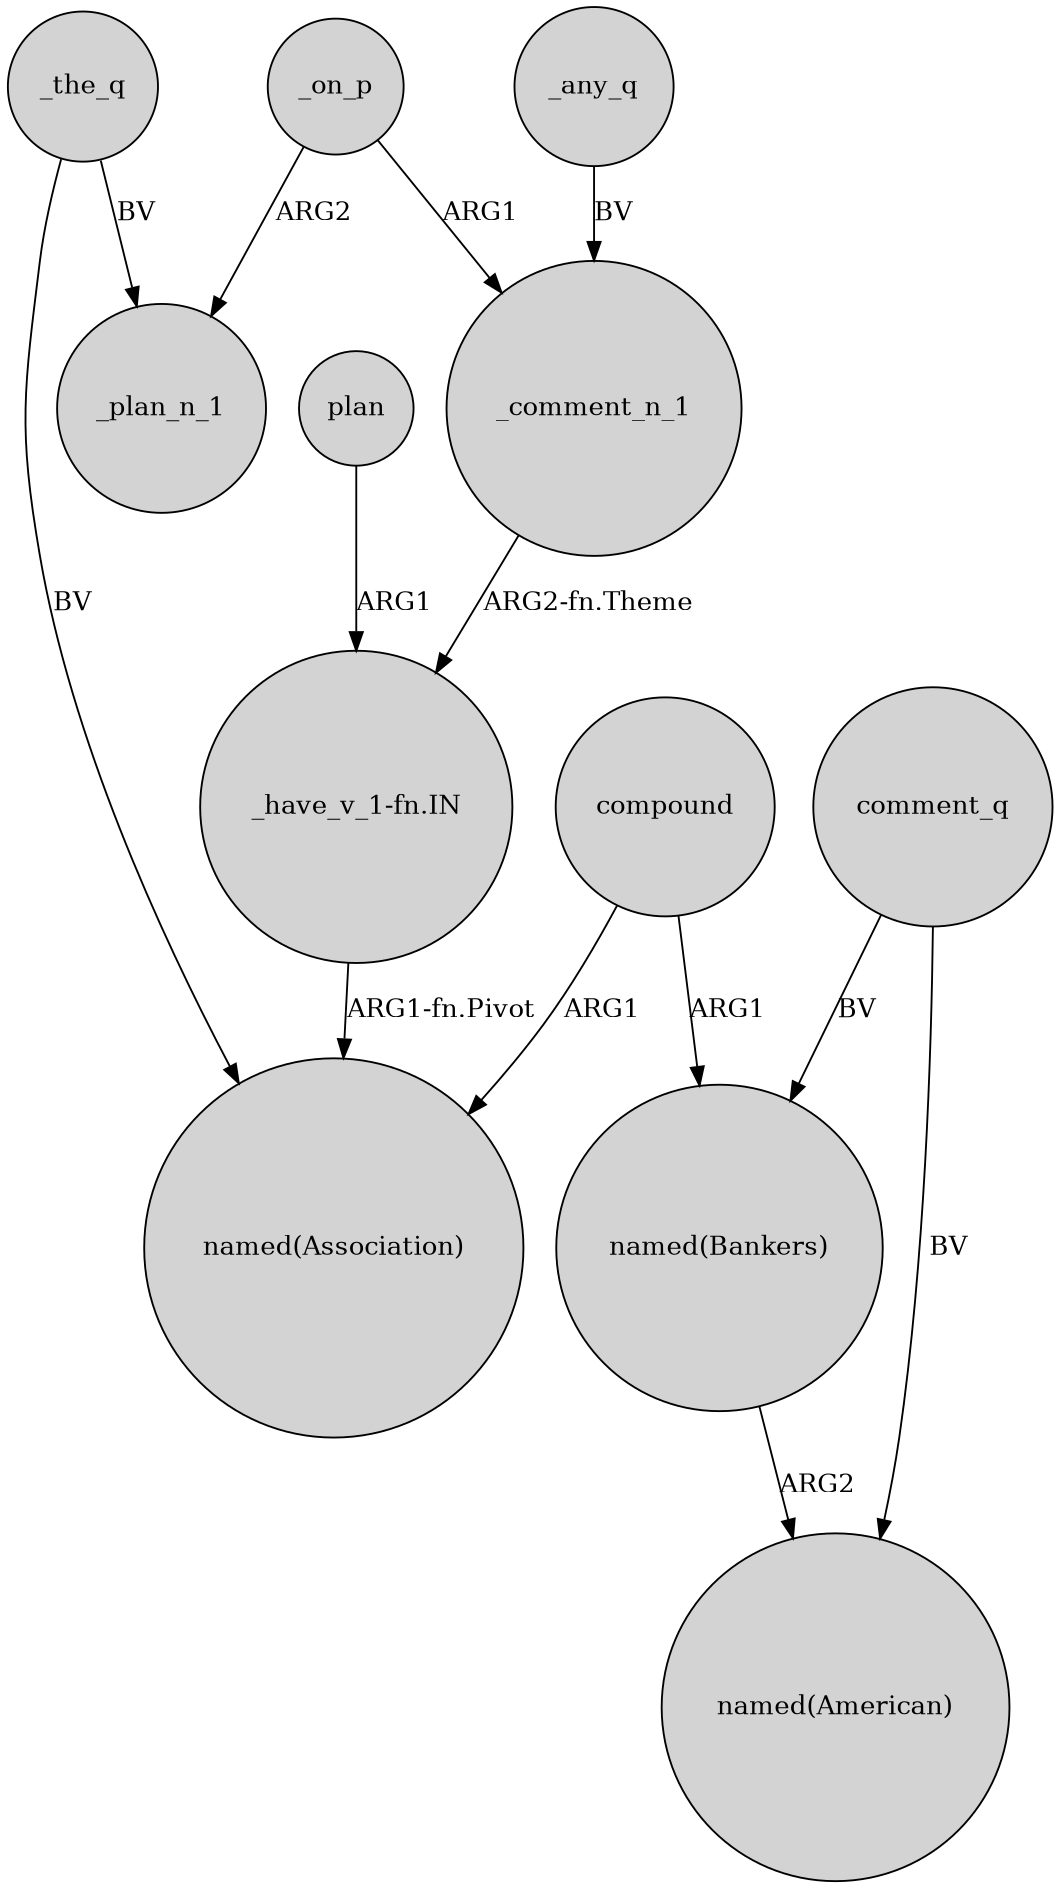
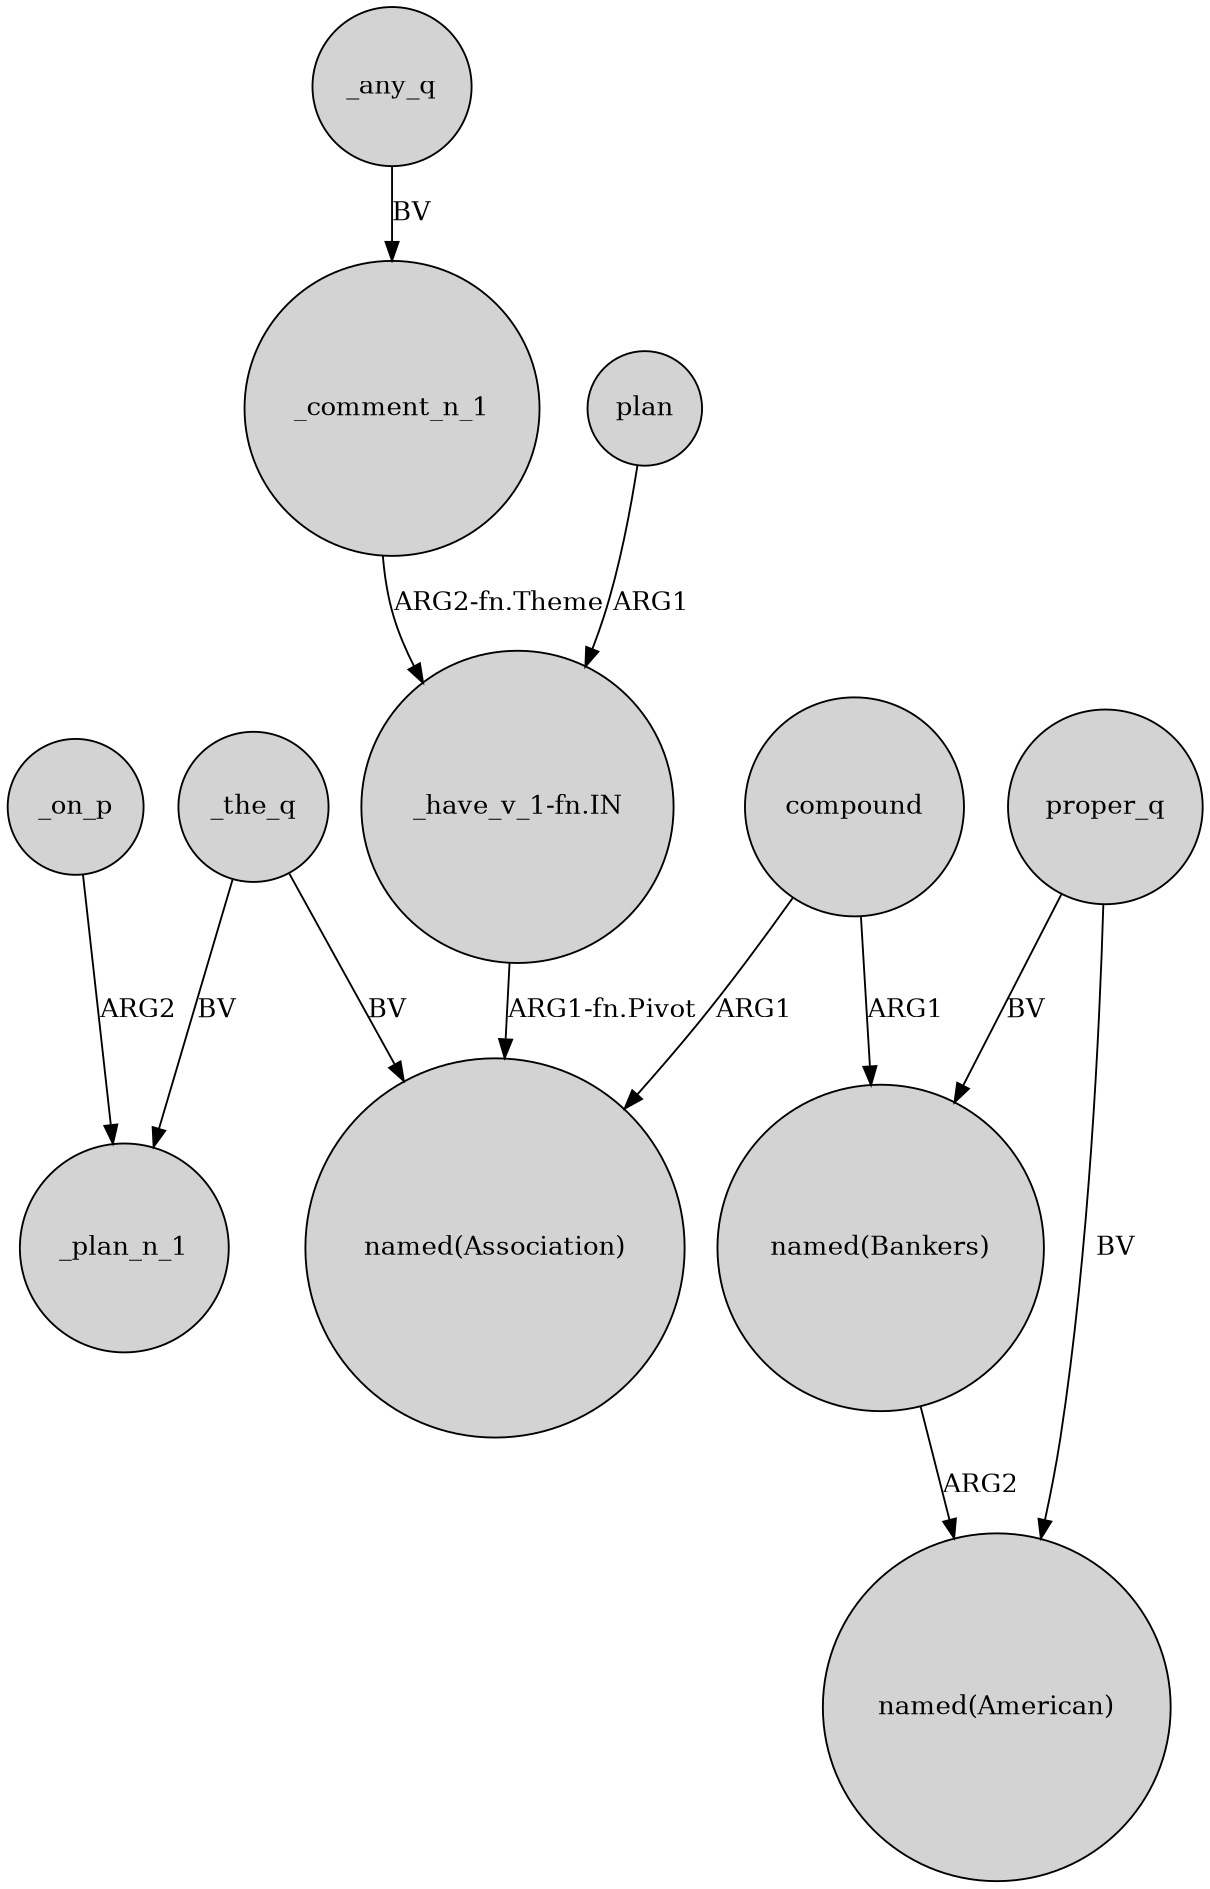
edge "_on_p" -> "_comment_n_1": removed, label "ARG1"
node "comment_q": label "comment_q" -> "proper_q"
